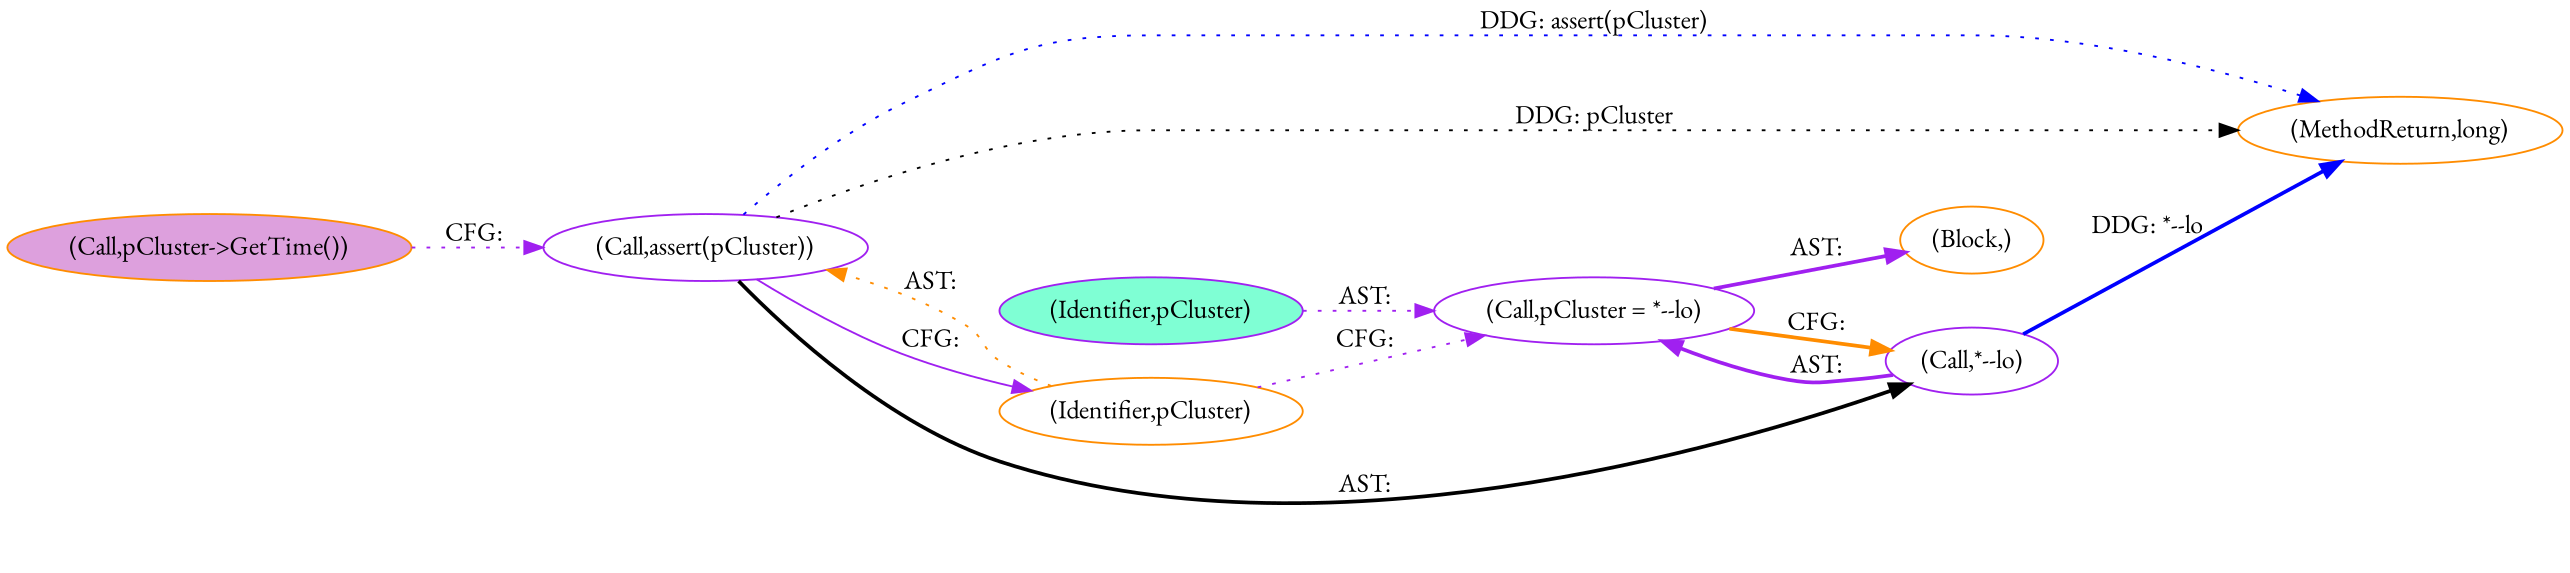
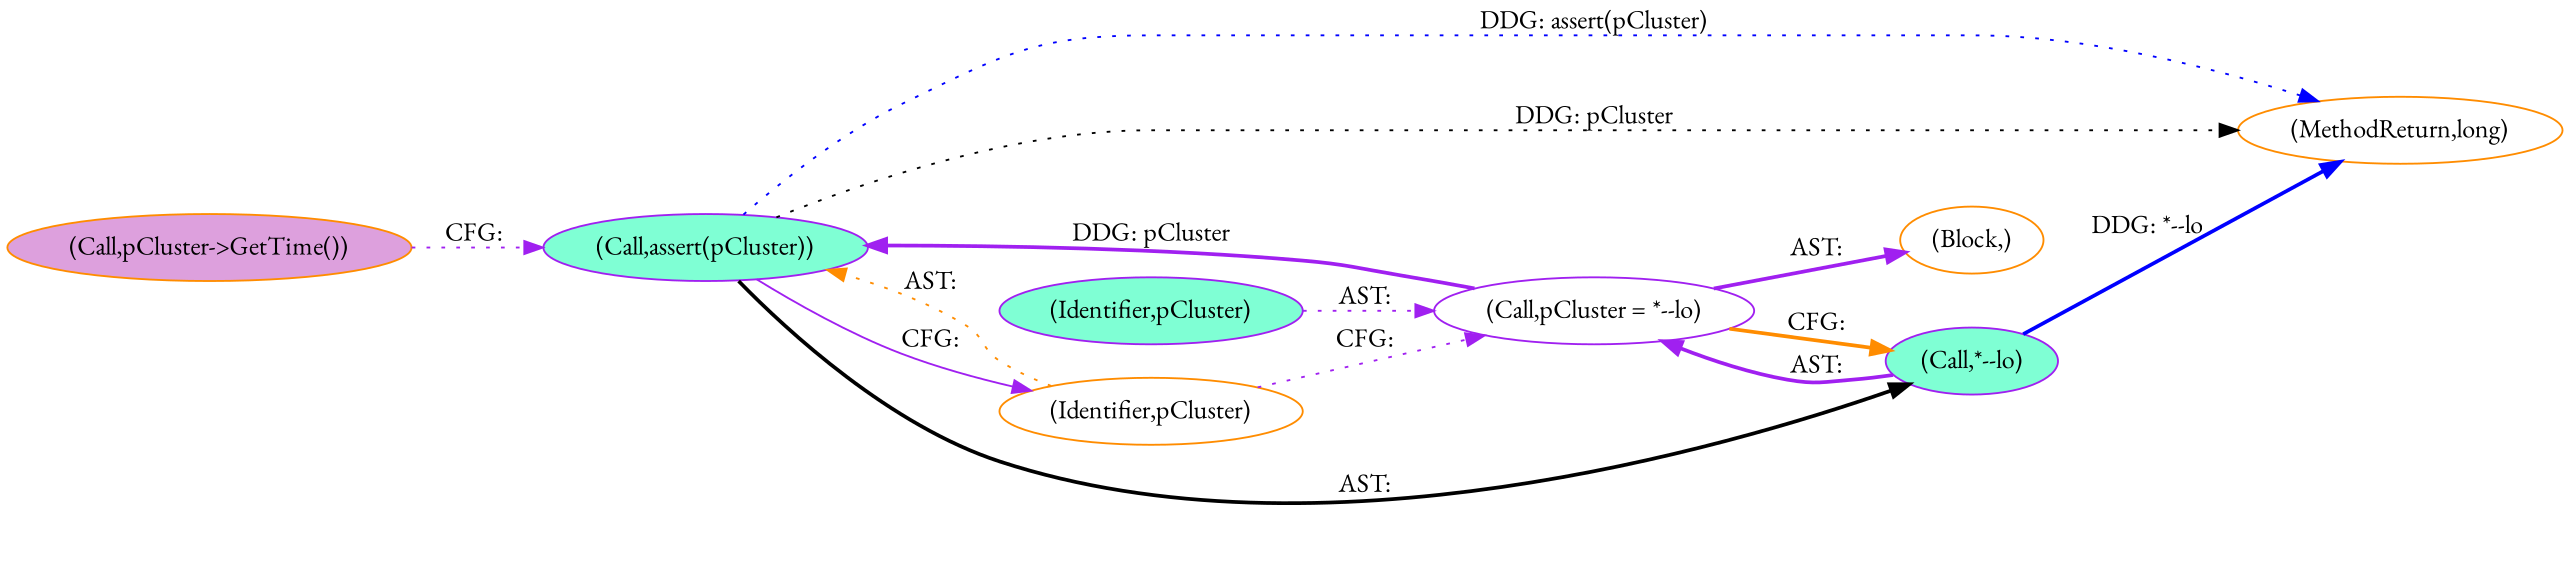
node "(Call,assert(pCluster))": fillcolor white -> aquamarine
edge "(Call,pCluster = *--lo)" -> "(Call,assert(pCluster))": added, label "DDG: pCluster"
node "(Call,*--lo)": fillcolor white -> aquamarine
